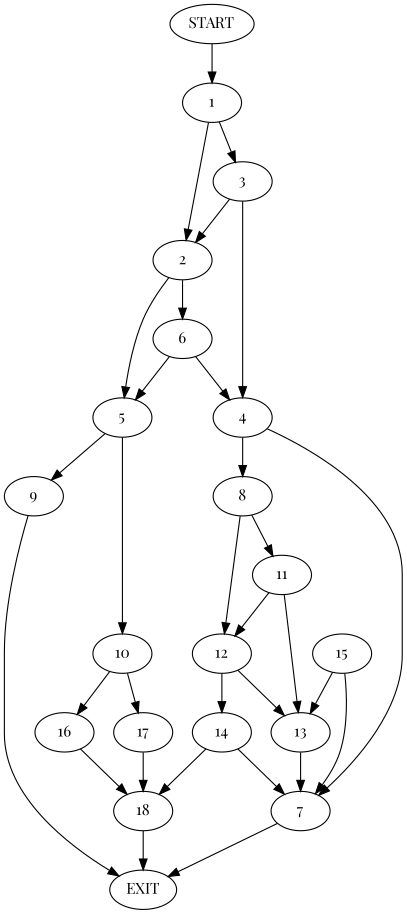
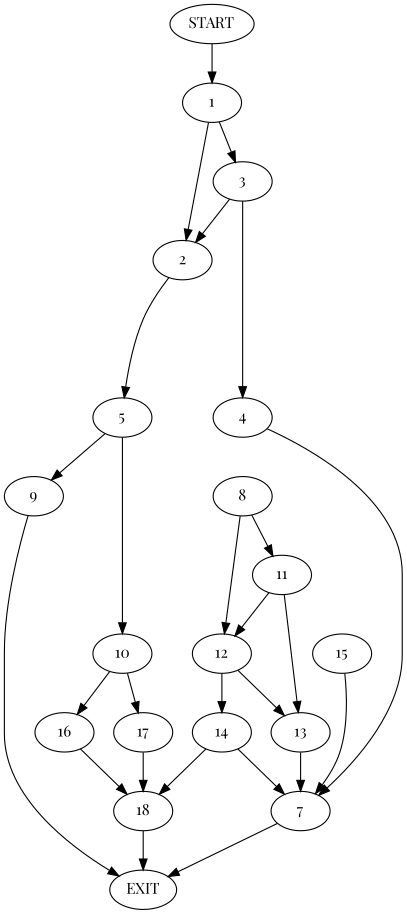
node "6": removed
edge "4" -> "8": removed
edge "15" -> "13": removed
